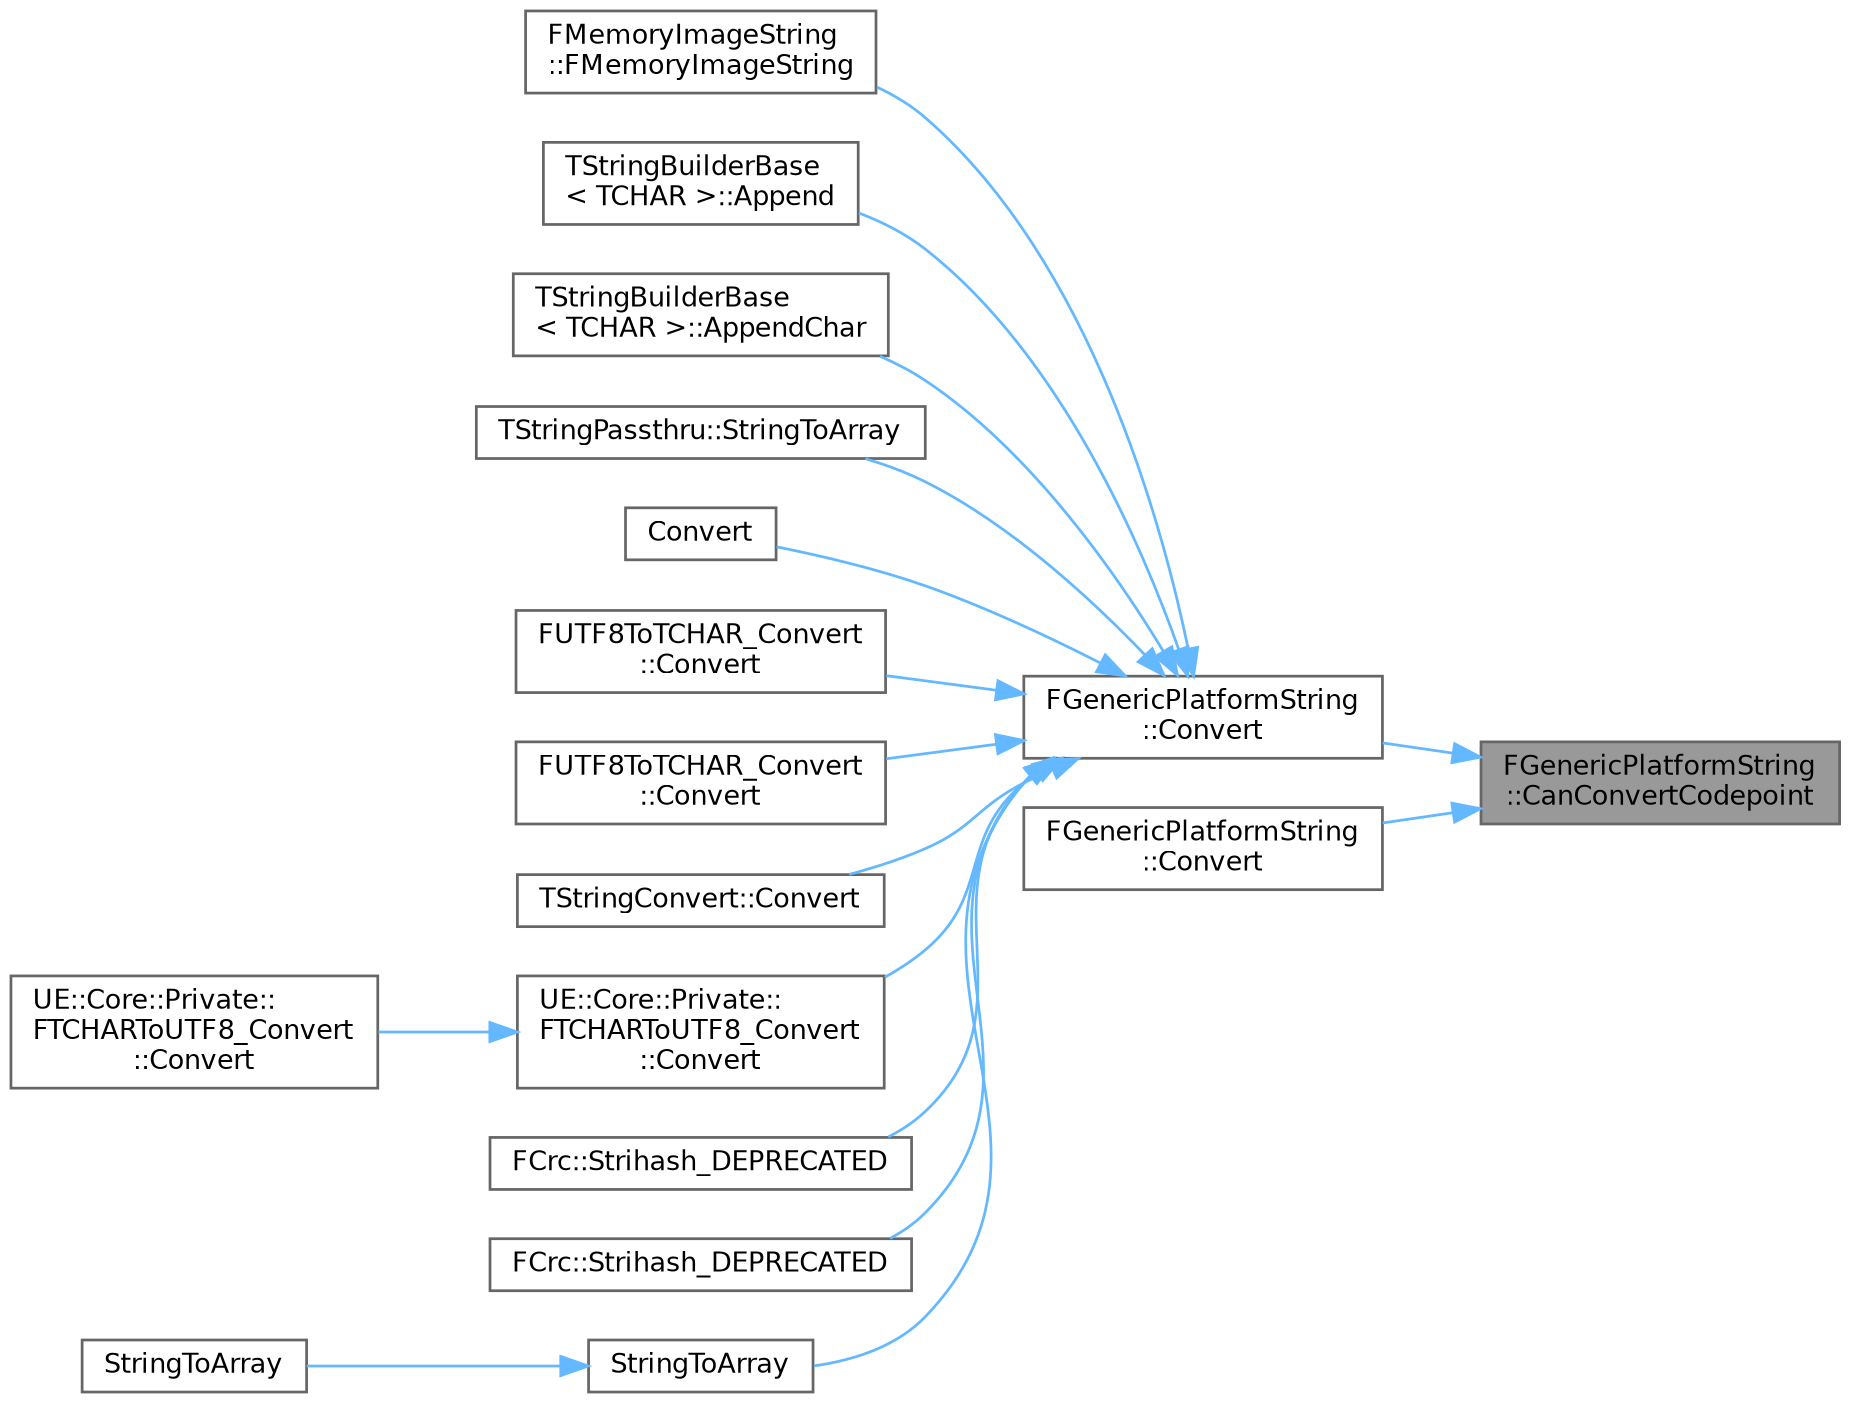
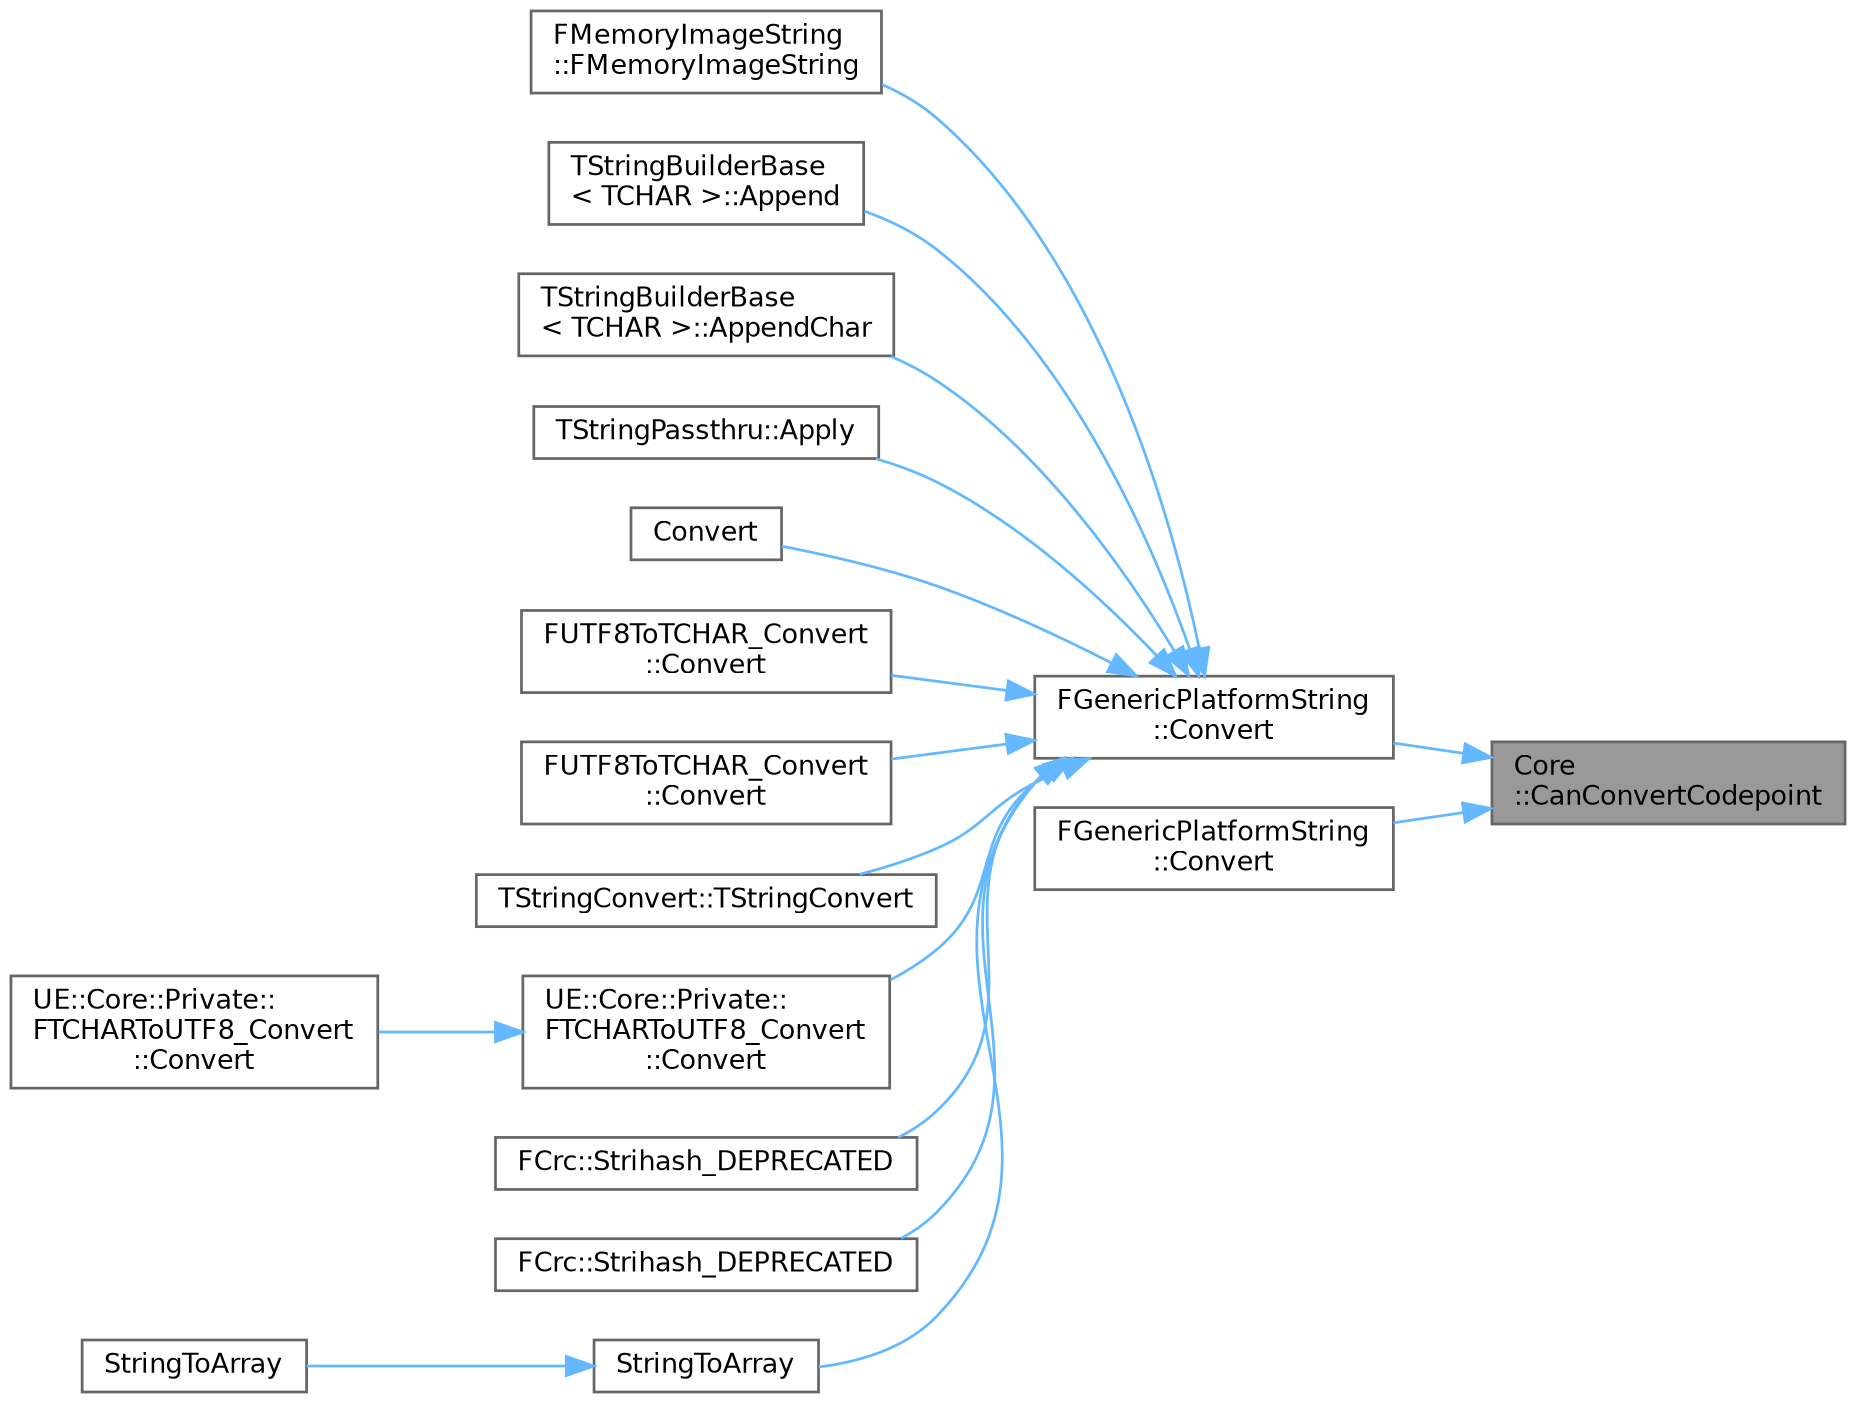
node "TStringPassthru::StringToArray": label "TStringPassthru::StringToArray" -> "TStringPassthru::Apply"
node "FGenericPlatformString ::CanConvertCodepoint": label "FGenericPlatformString ::CanConvertCodepoint" -> "Core ::CanConvertCodepoint"
node "TStringConvert::Convert": label "TStringConvert::Convert" -> "TStringConvert::TStringConvert"
